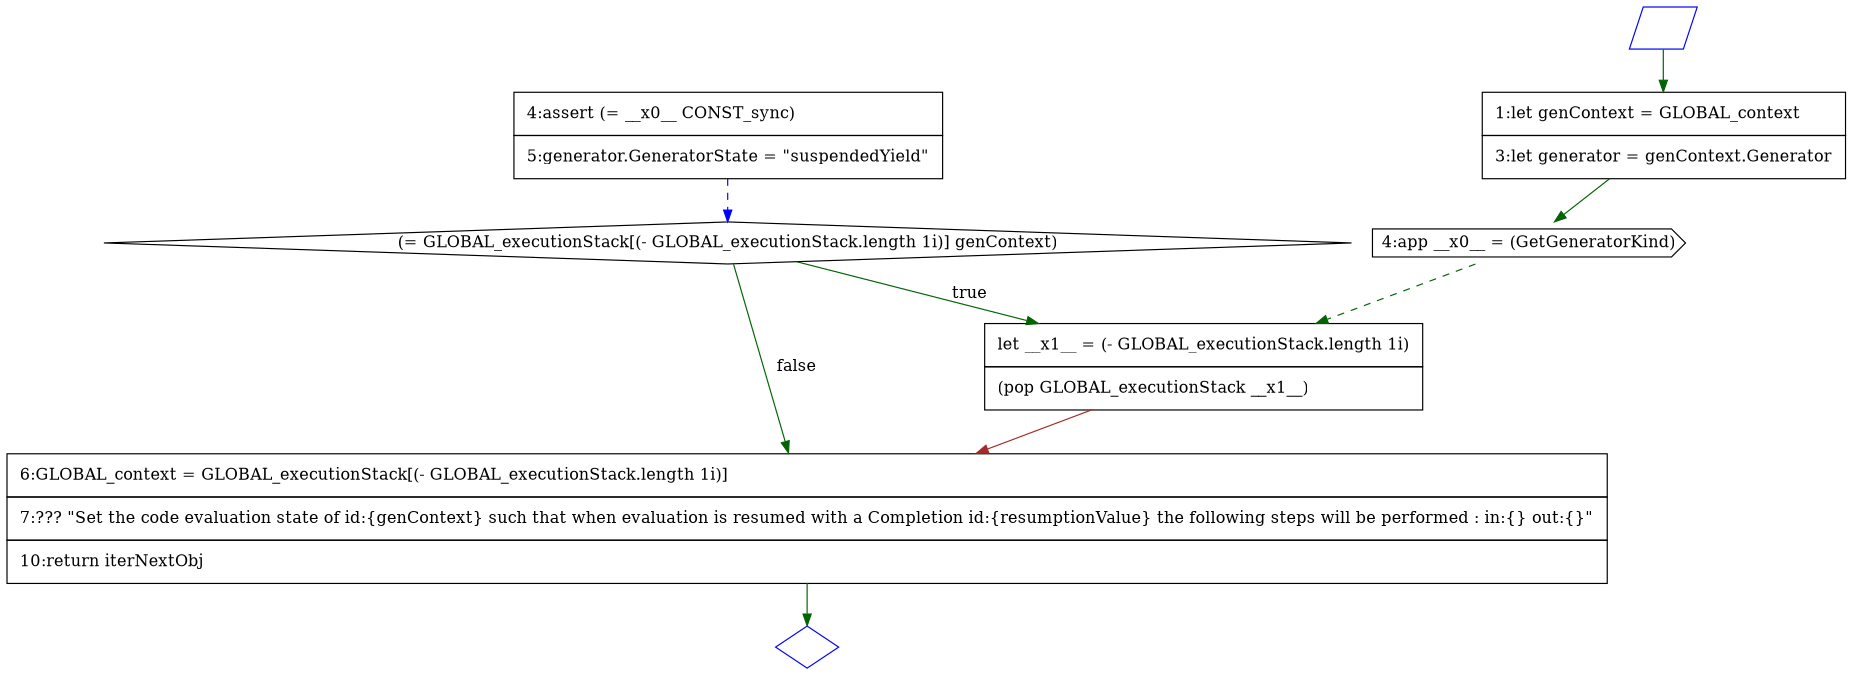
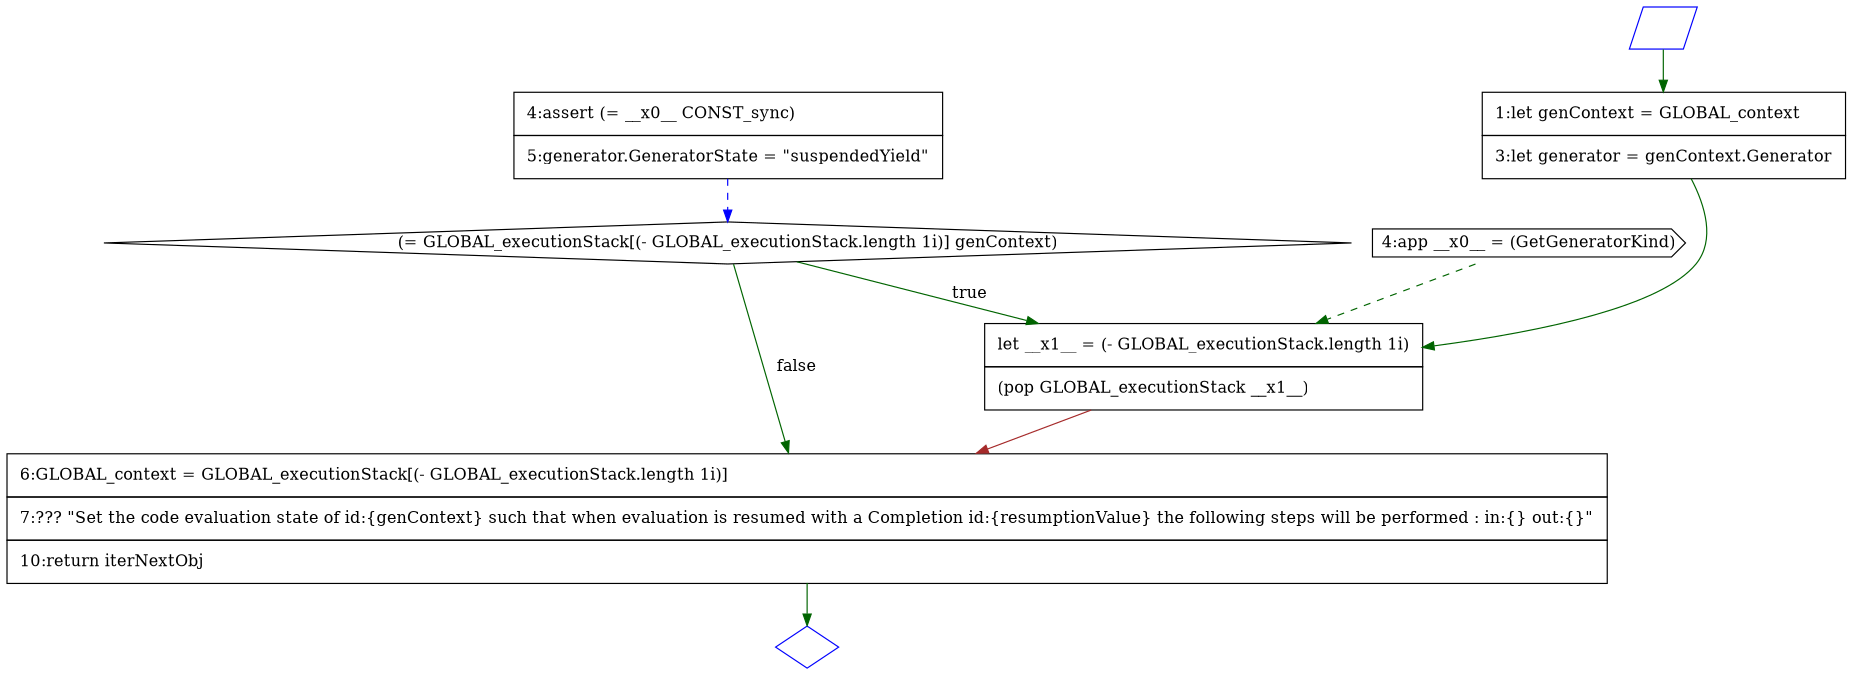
edge "1:let genContext = GLOBAL_context" -> "4:app __x0__ = (GetGeneratorKind)": now "1:let genContext = GLOBAL_context" -> "let __x1__ = (- GLOBAL_executionStack.length 1i)"
